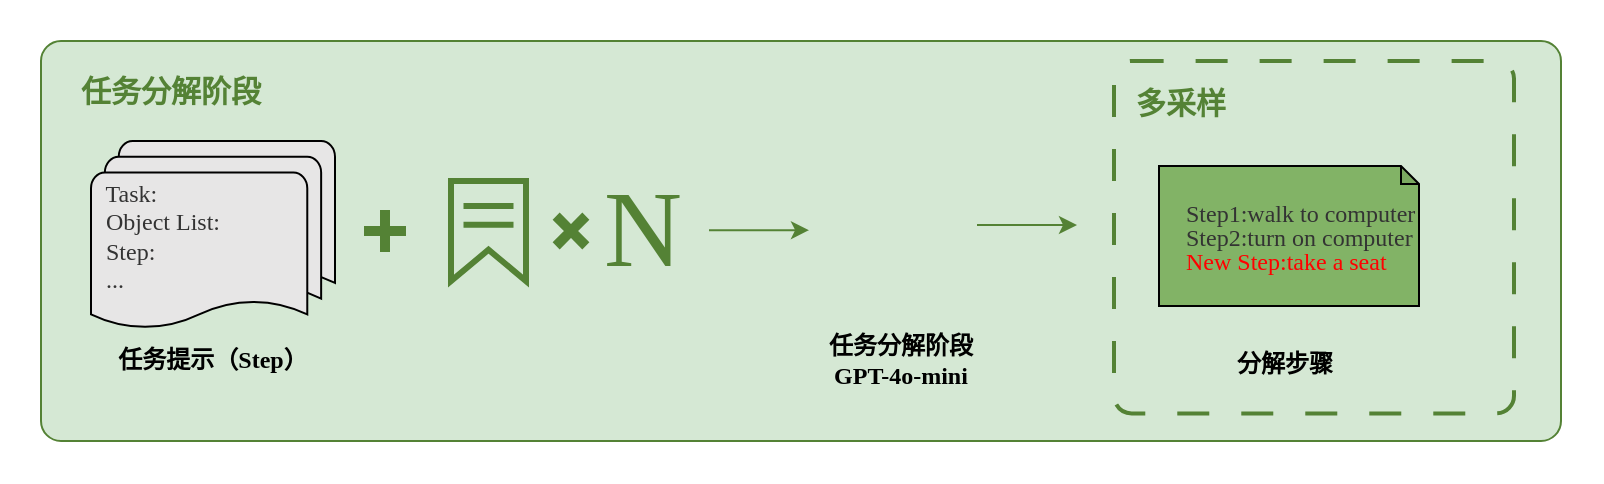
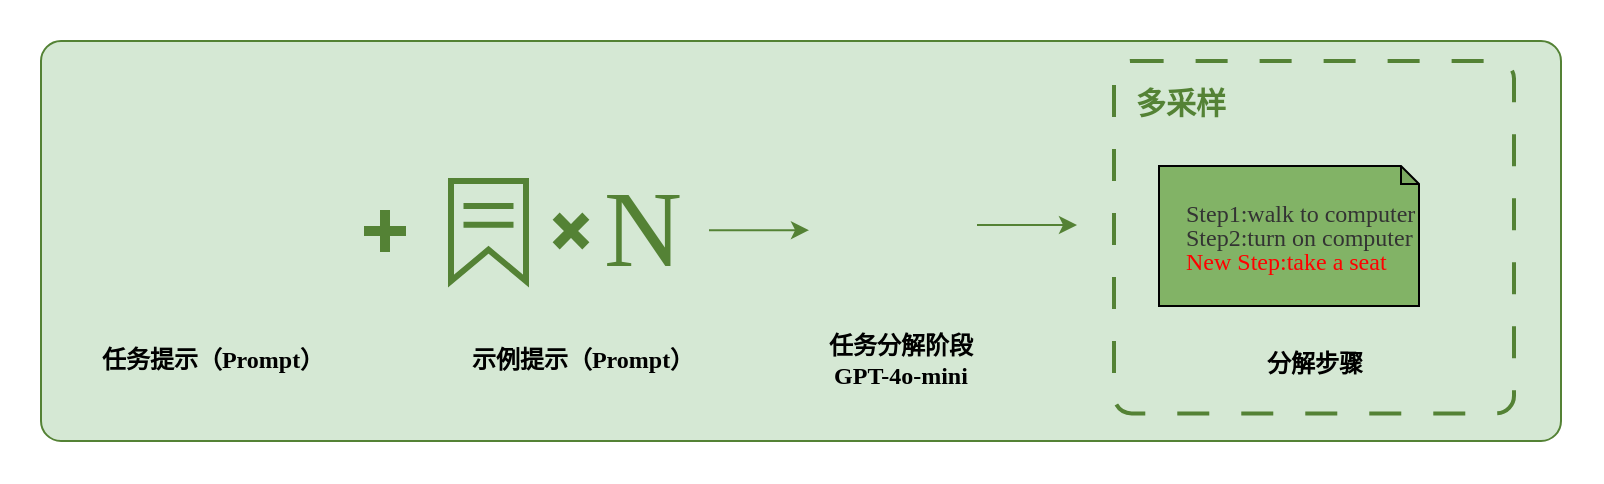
node "任务分解阶段": removed
node "Task: Object List: Step: ...": removed
node "任务提示（Step）": label "任务提示（Step）" -> "任务提示（Prompt）"
node "示例提示（Prompt）": added
node "分解步骤": moved (1284, 365) -> (1314, 365)
